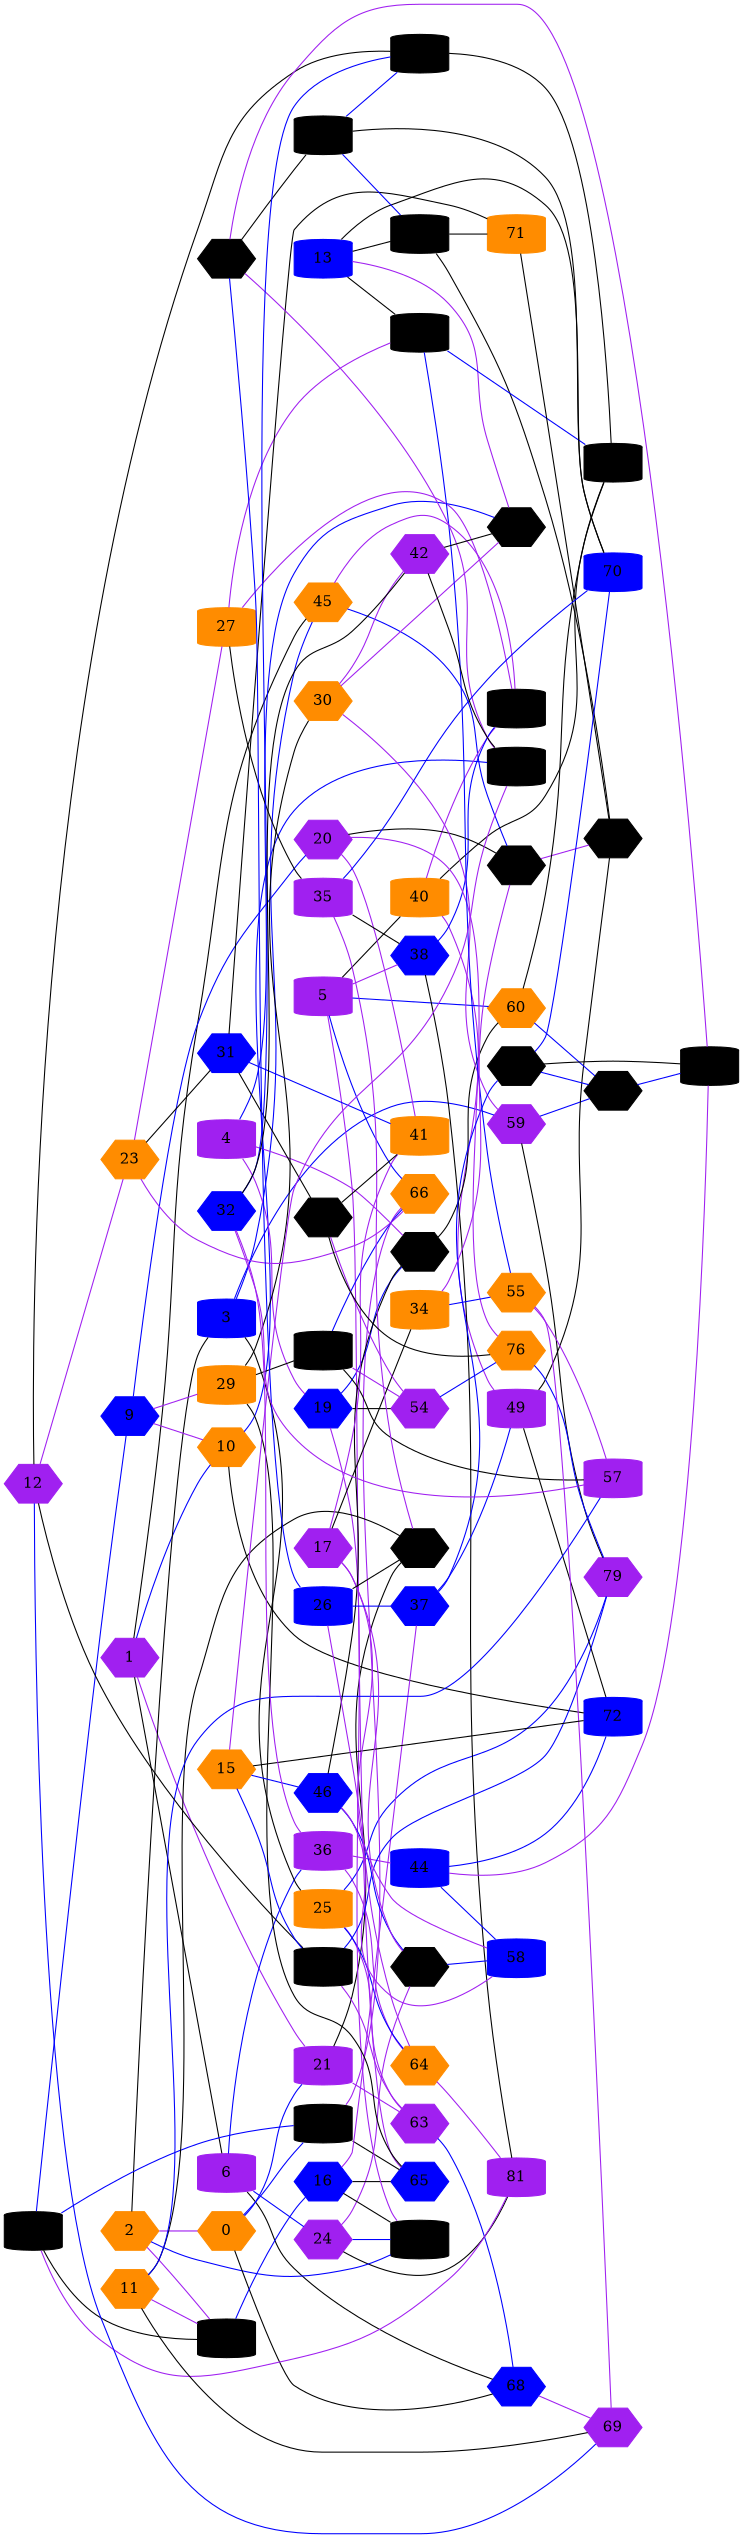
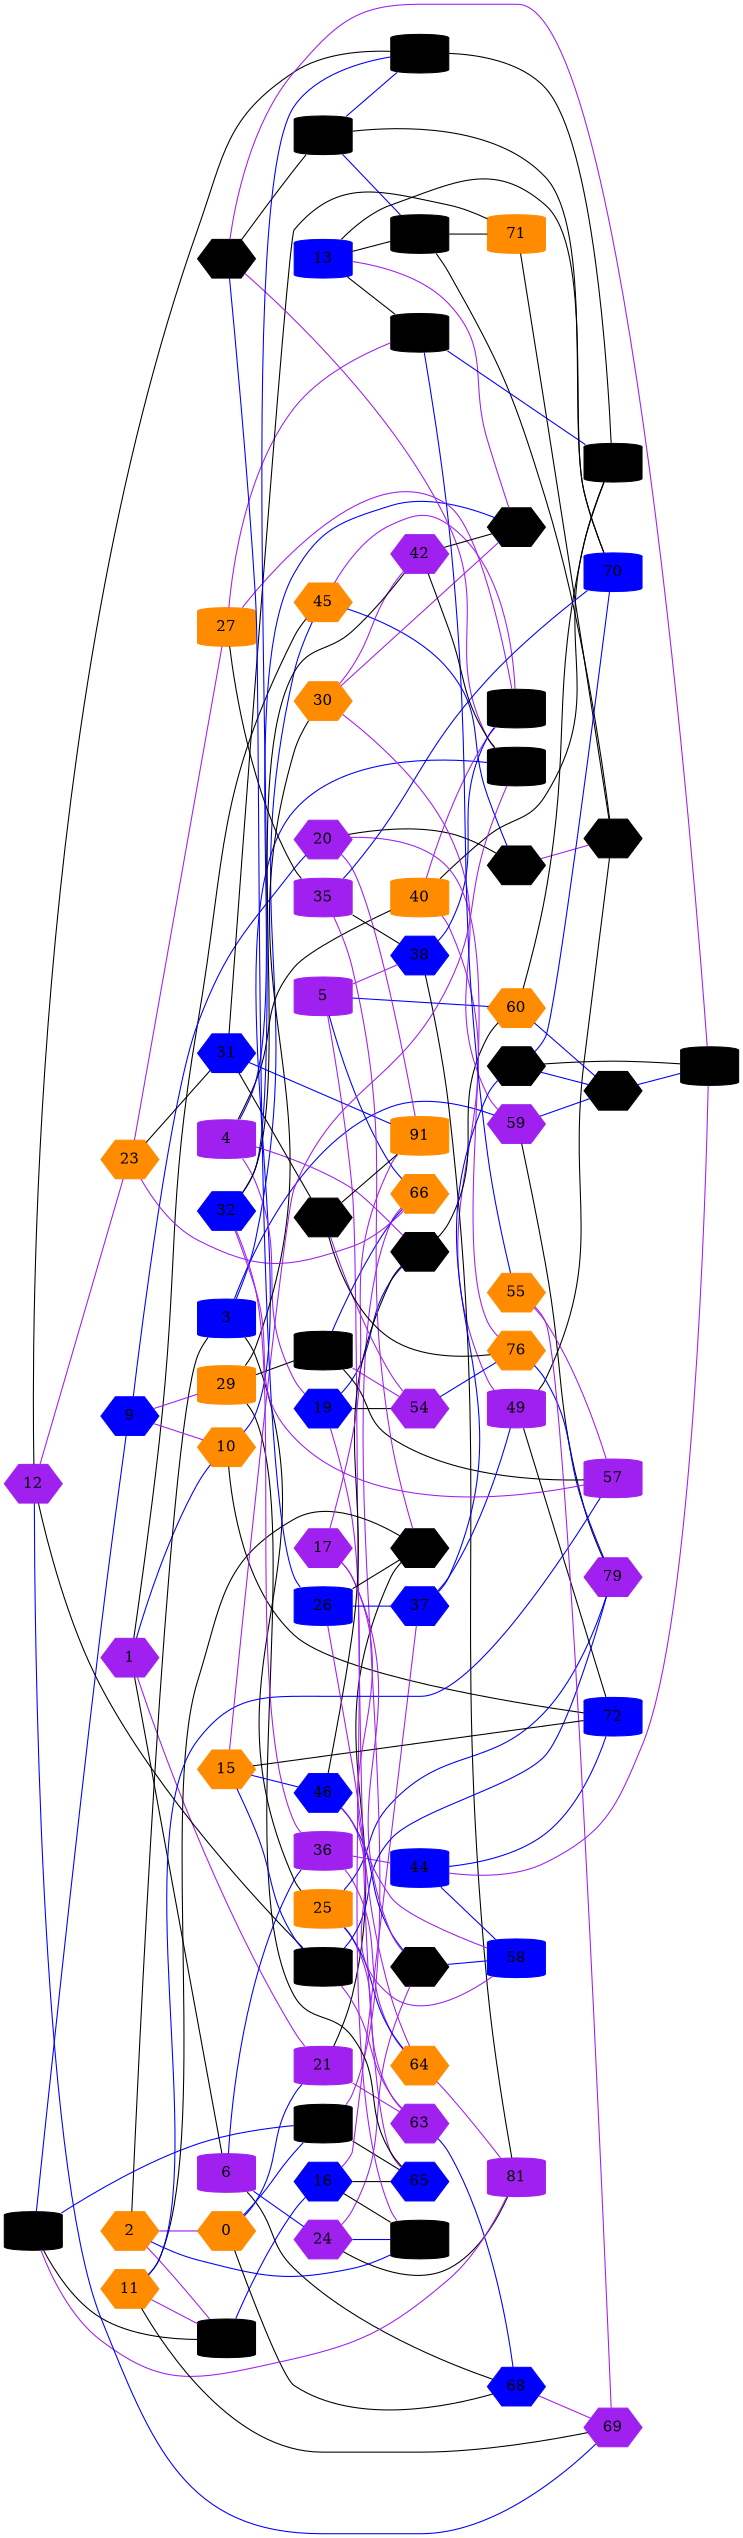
edge "40" -- "5": now "40" -- "4"
node "41": label "41" -> "91"
node "34": removed
